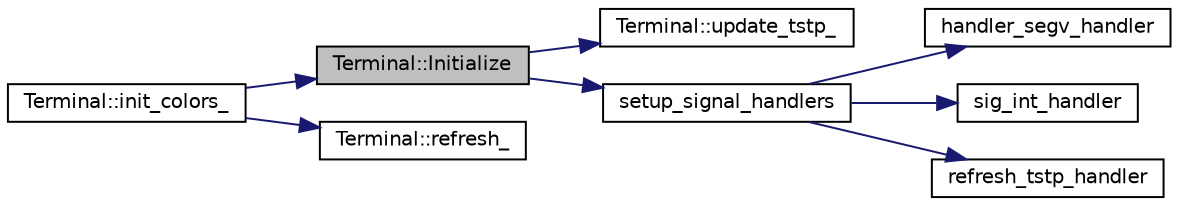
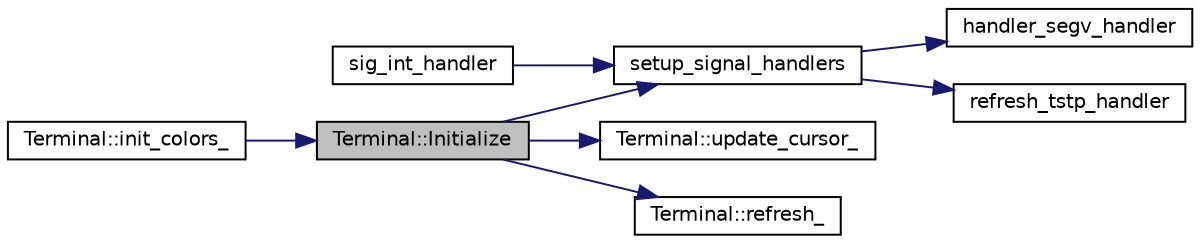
node "Terminal::update_tstp_": label "Terminal::update_tstp_" -> "Terminal::update_cursor_"
edge "setup_signal_handlers" -> "sig_int_handler": reversed
edge "Terminal::init_colors_" -> "Terminal::refresh_": now "Terminal::Initialize" -> "Terminal::refresh_"
